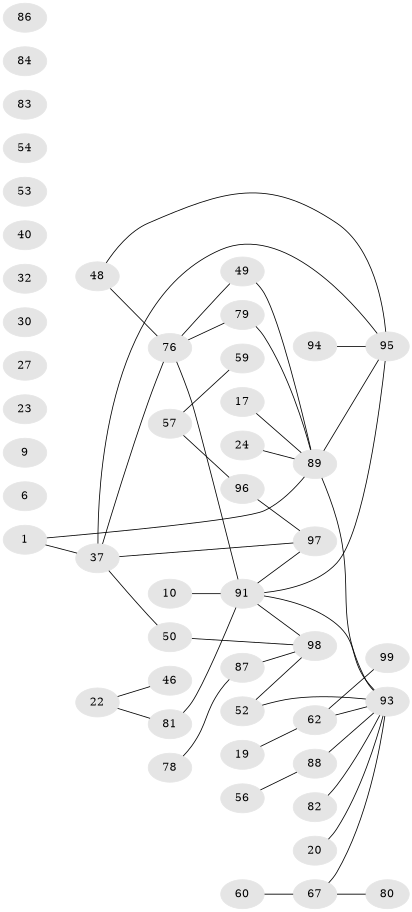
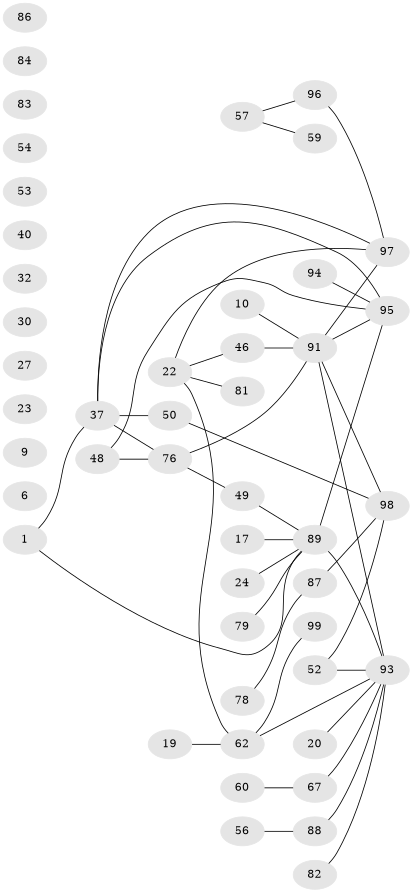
edge "97" -- "22": added
edge "79" -- "76": removed
edge "22" -- "62": added
edge "91" -- "81": now "91" -- "46"
node "80": removed
